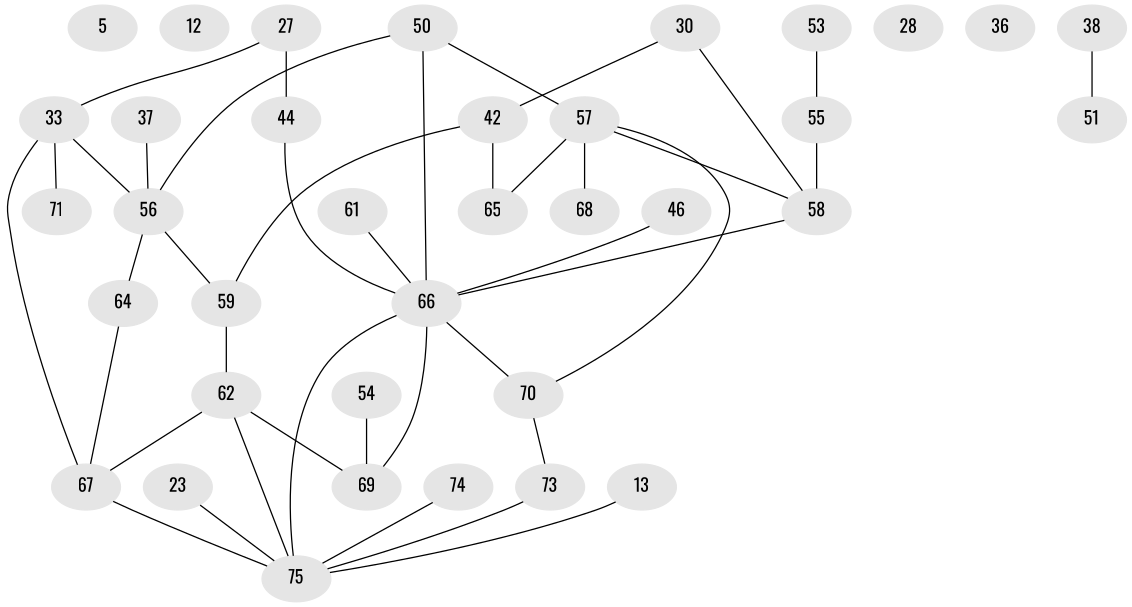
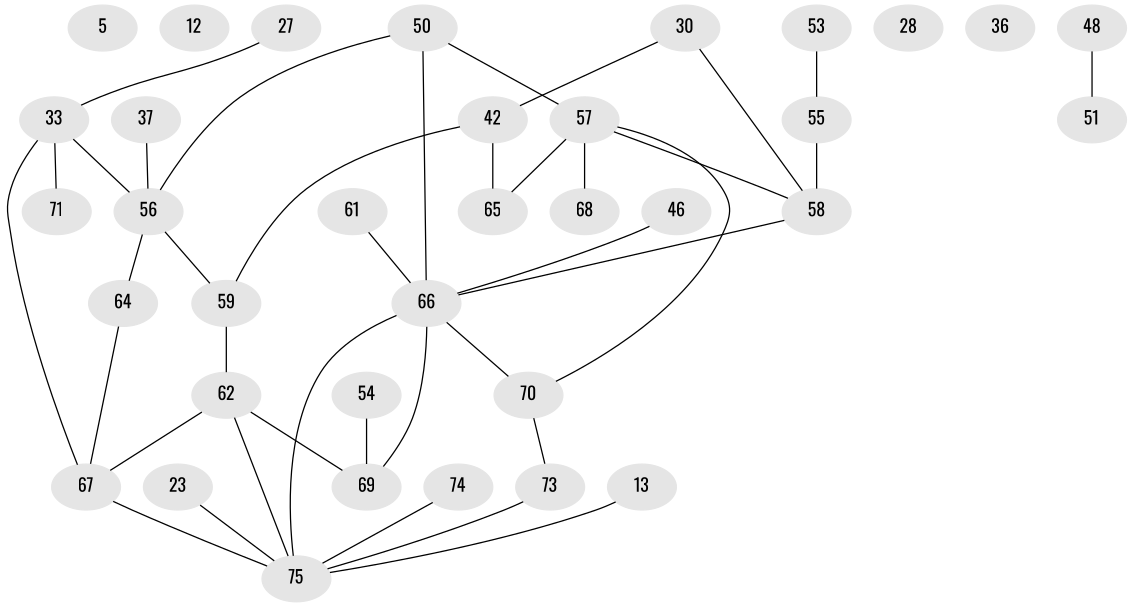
node "38": label "38" -> "48"
node "44": removed
